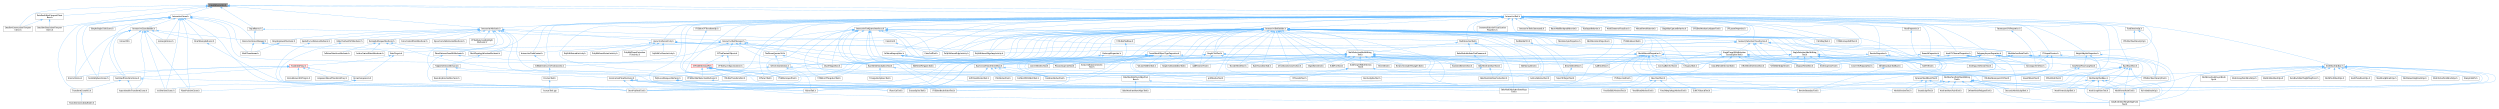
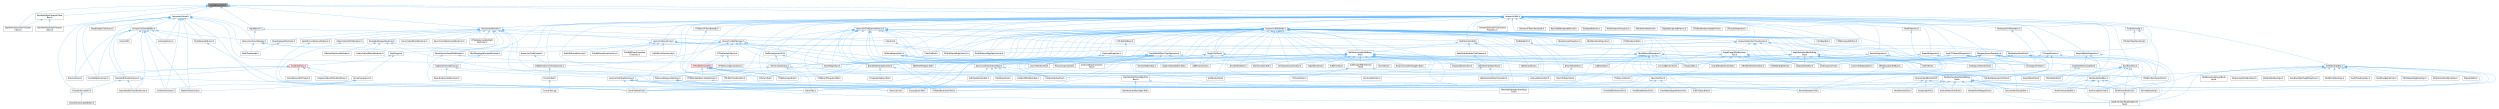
node "SingleTargetWithSelection ExtractSplineTool.h": label "SingleTargetWithSelection ExtractSplineTool.h" -> "SingleTargetWithSelection Tool.h"
